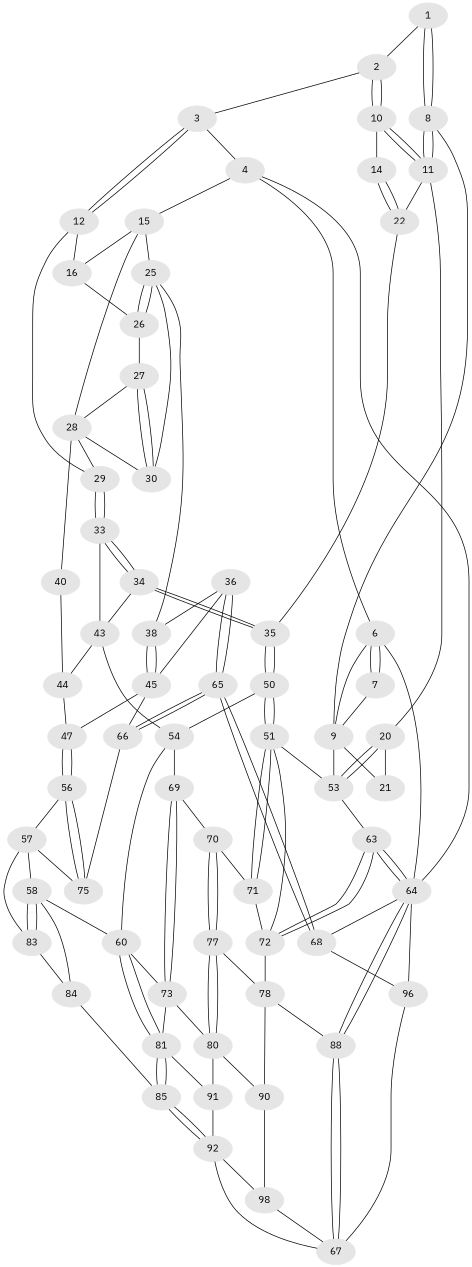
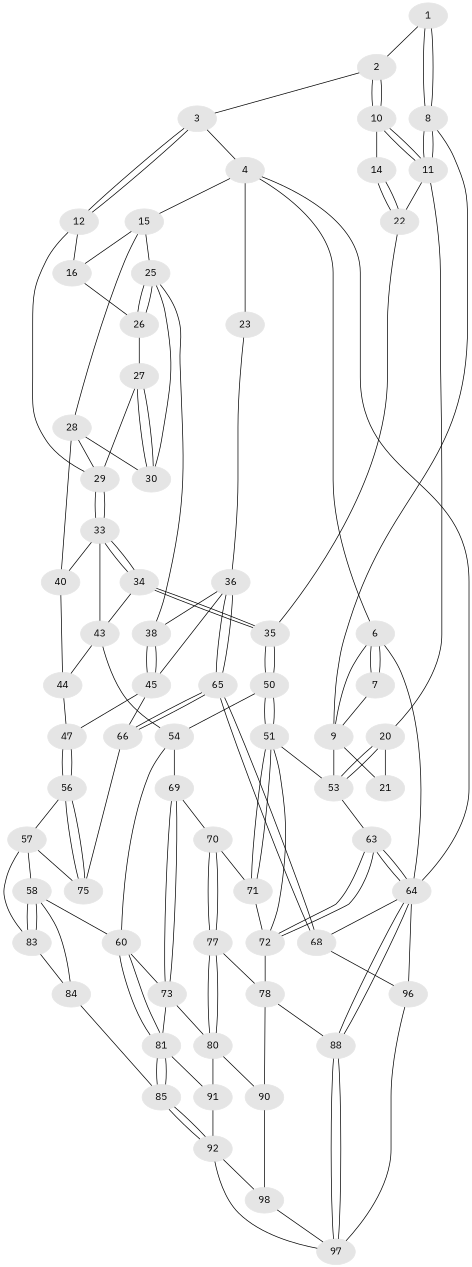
node "23": added
edge "27" -- "28": now "27" -- "29"
edge "33" -- "40": added
node "67": label "67" -> "97"
